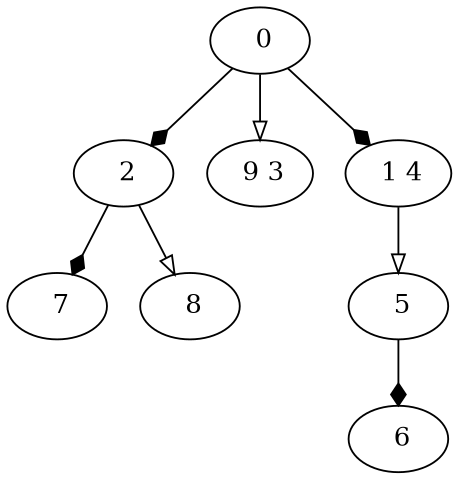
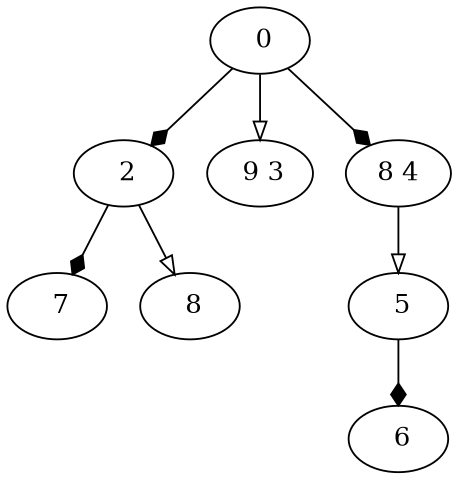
node "1 4": label "1 4" -> "8 4"
